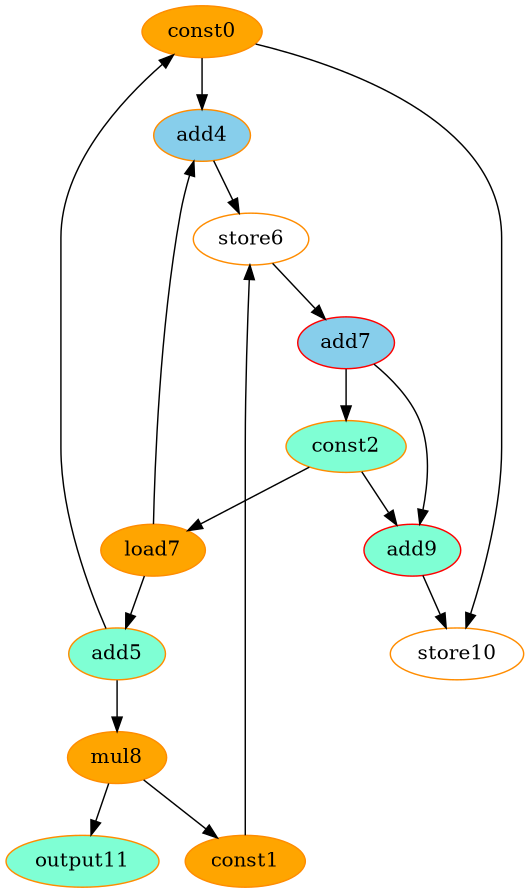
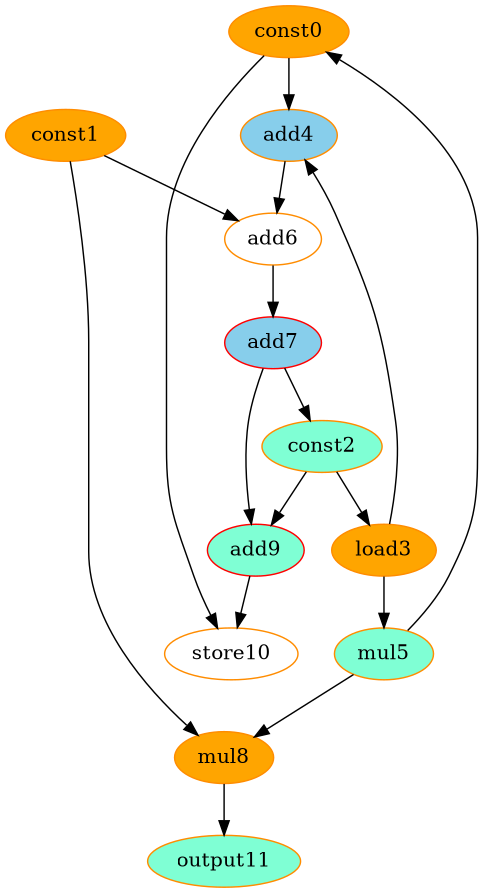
node "store6": label "store6" -> "add6"
node "load7": label "load7" -> "load3"
node "add5": label "add5" -> "mul5"
edge "mul8" -> "const1": reversed
